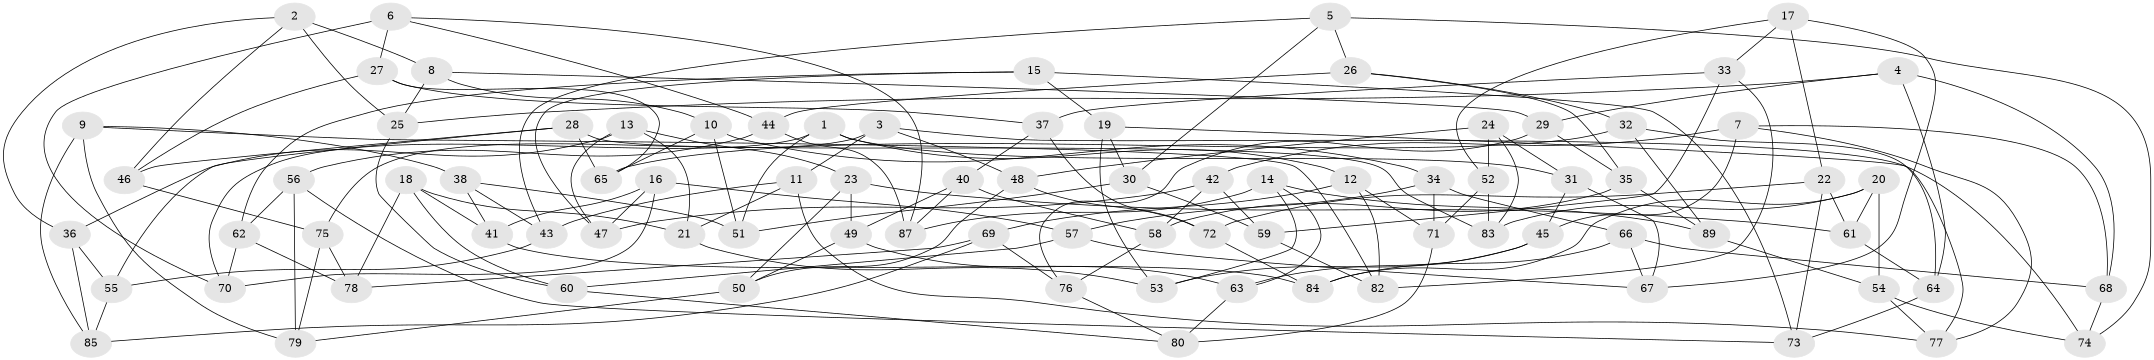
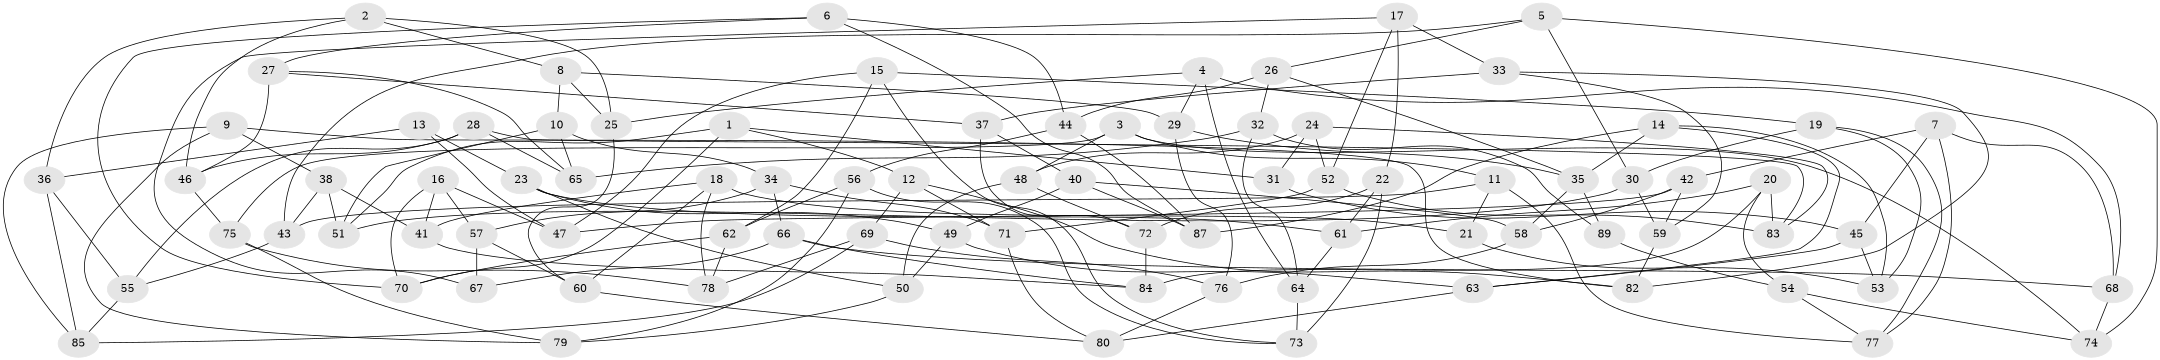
edge "13" -- "21": removed
edge "14" -- "89": now "14" -- "35"
edge "31" -- "67": removed
